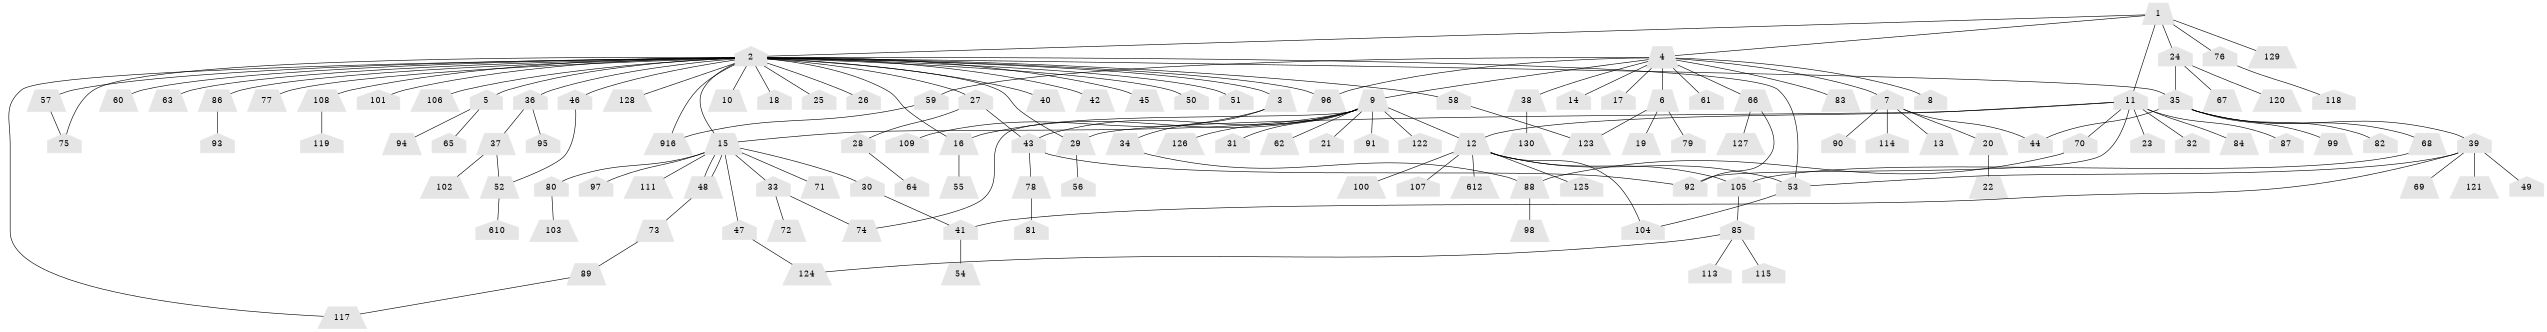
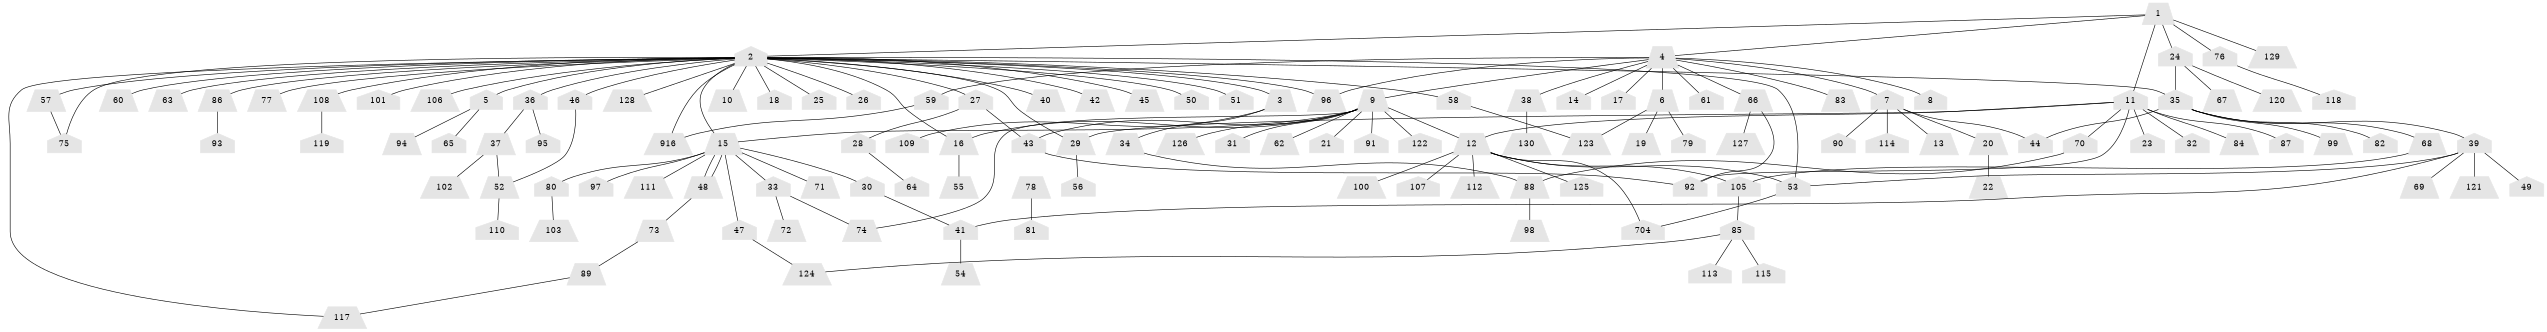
edge "43" -- "78": removed
node "612": label "612" -> "112"
node "610": label "610" -> "110"
node "104": label "104" -> "704"
